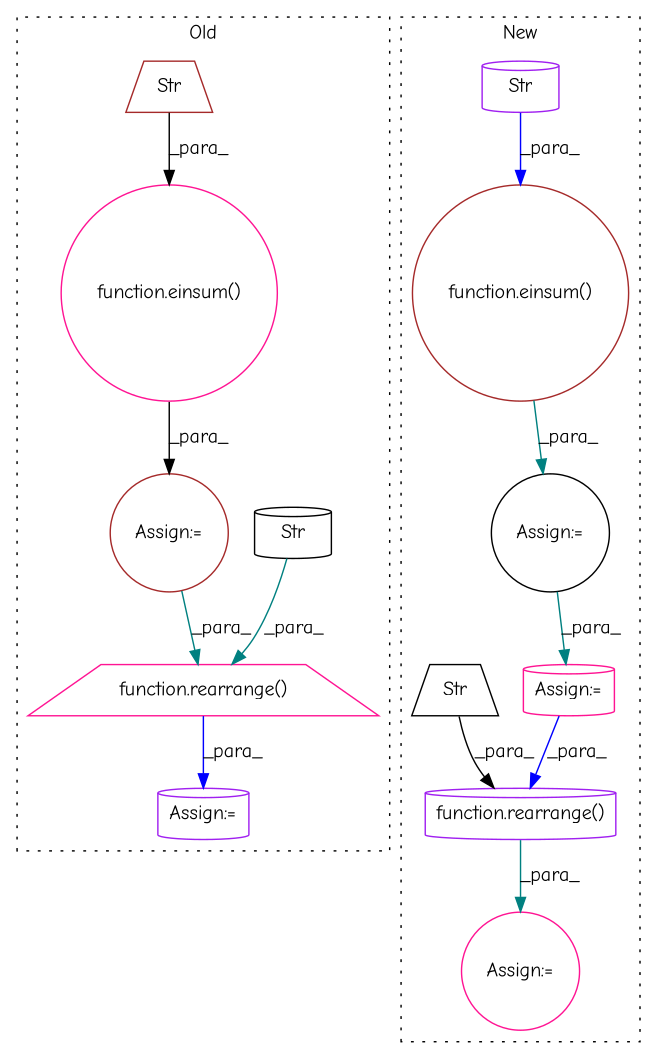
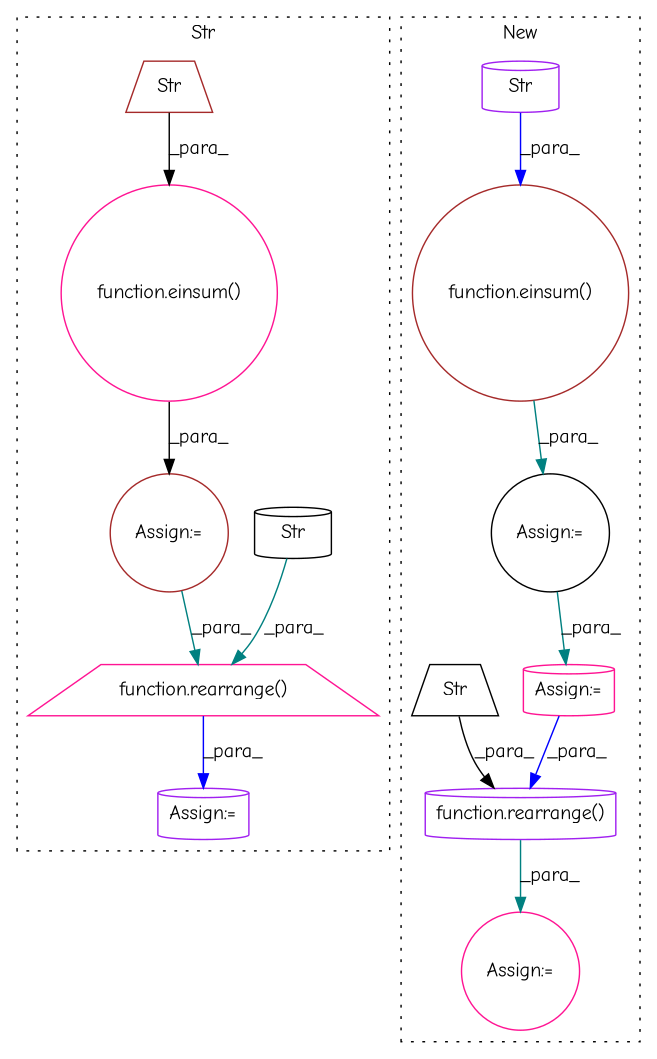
cluster "Old": label "Old" -> "Str"
